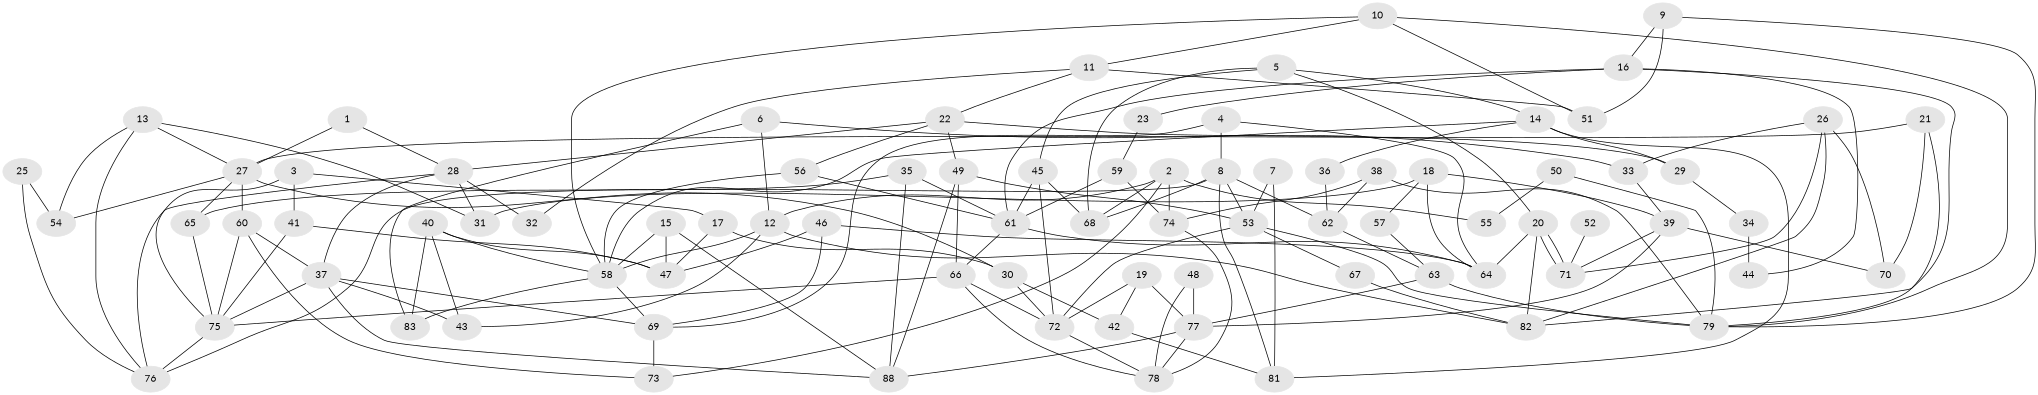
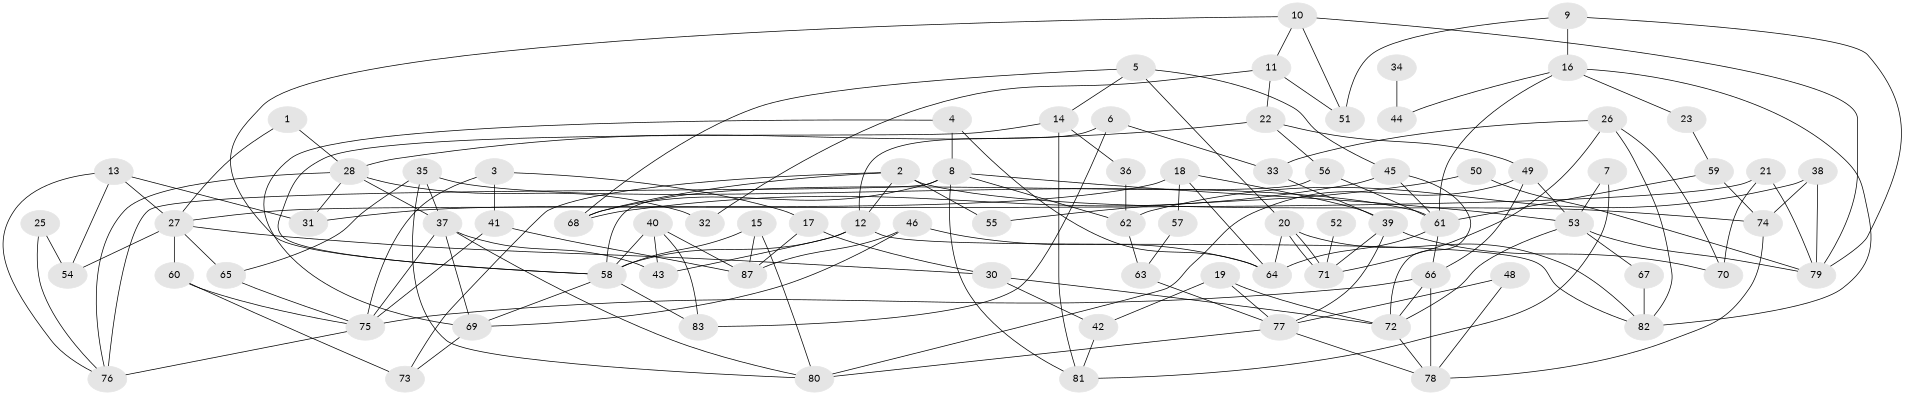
node "29": removed
edge "60" -- "37": now "35" -- "37"
node "47": label "47" -> "87"
edge "63" -- "79": removed
node "88": label "88" -> "80"
